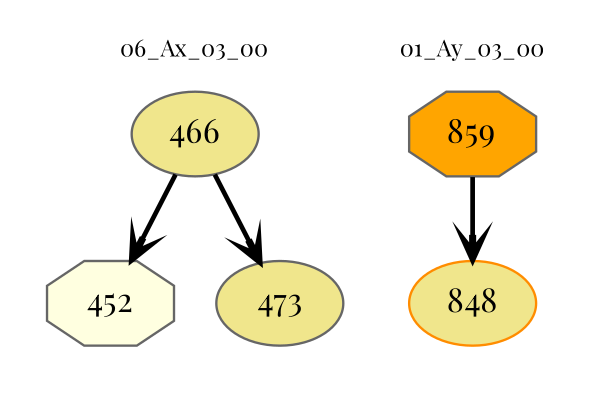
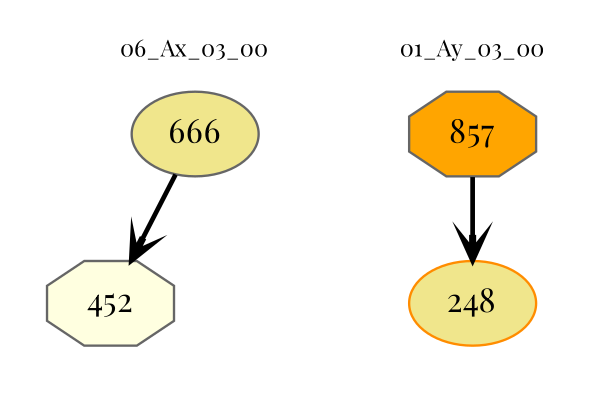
node "466": label "466" -> "666"
node "859": label "859" -> "857"
node "473": removed
node "848": label "848" -> "248"
